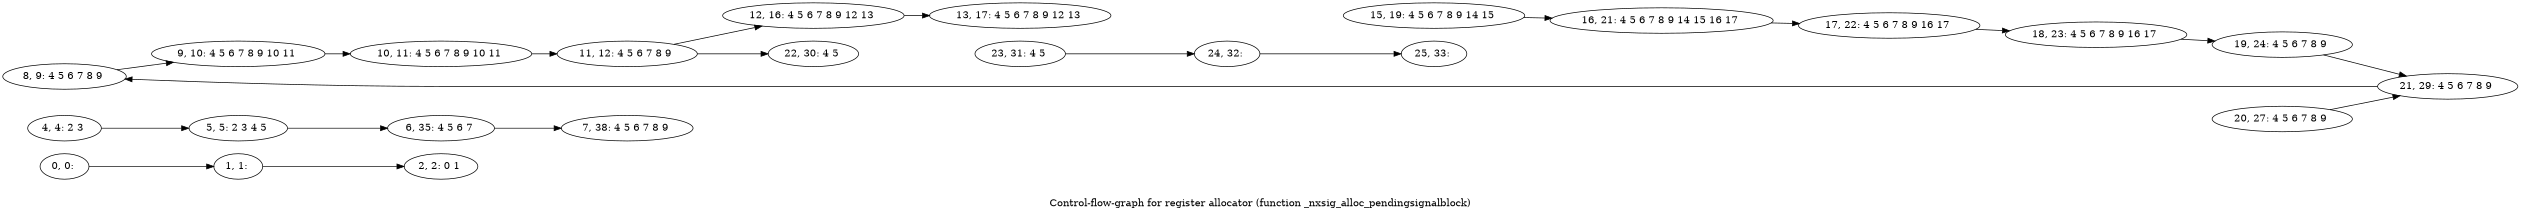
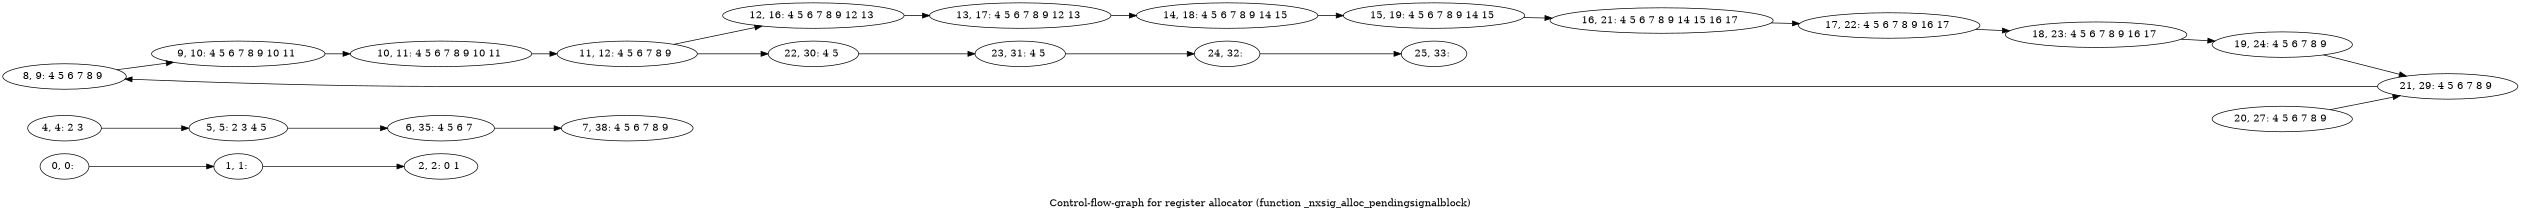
node "14, 18: 4 5 6 7 8 9 14 15": added
edge "22, 30: 4 5" -> "23, 31: 4 5": added
